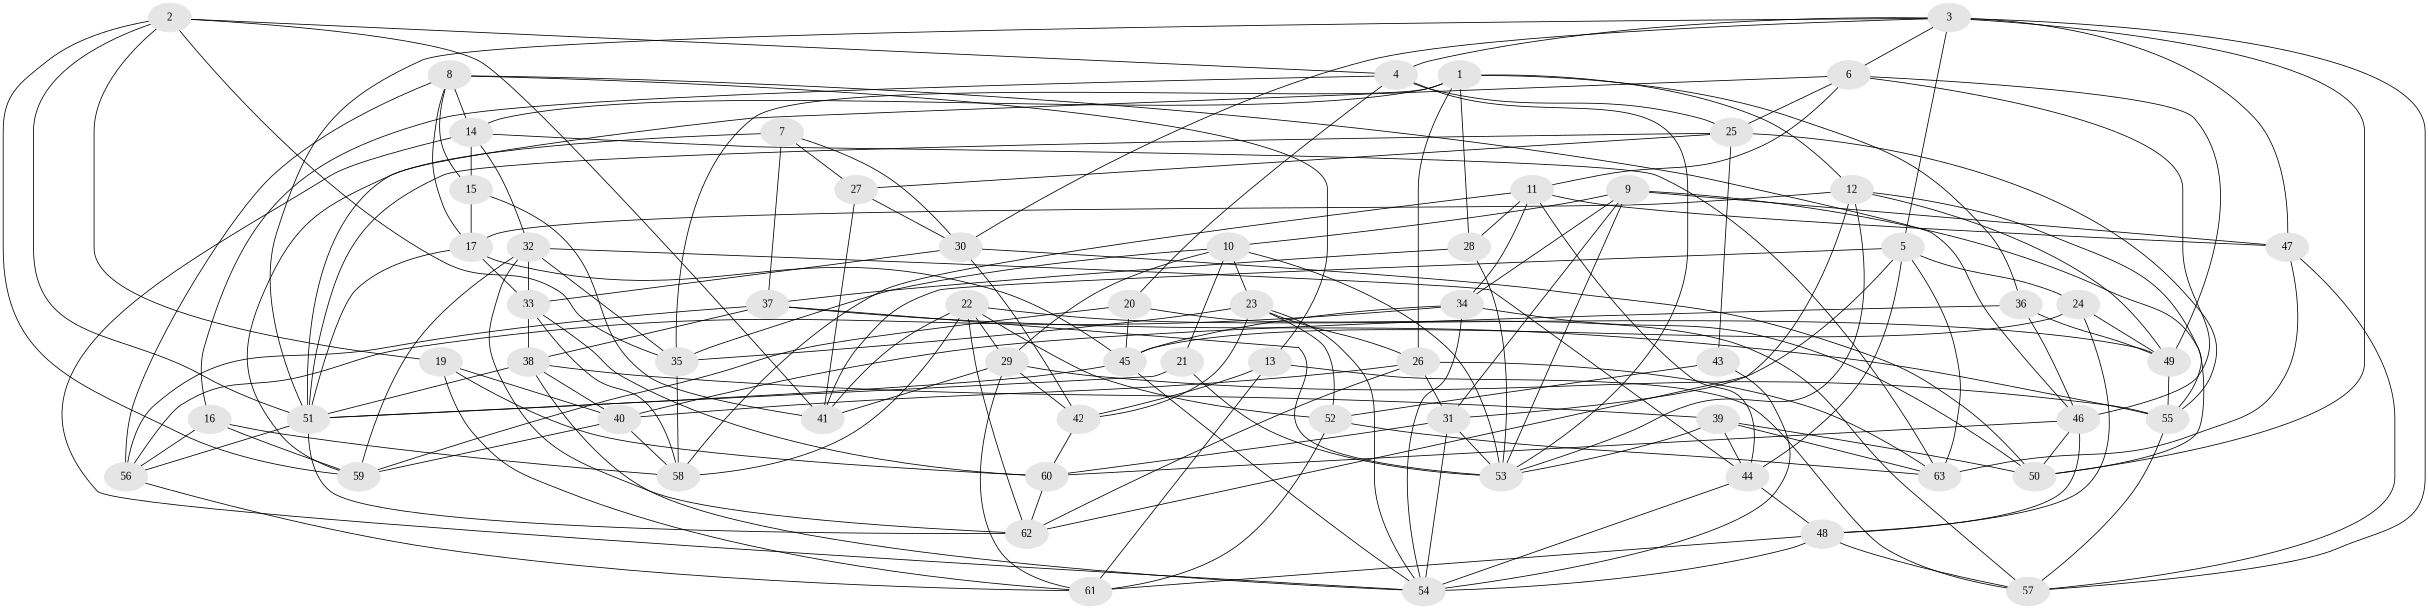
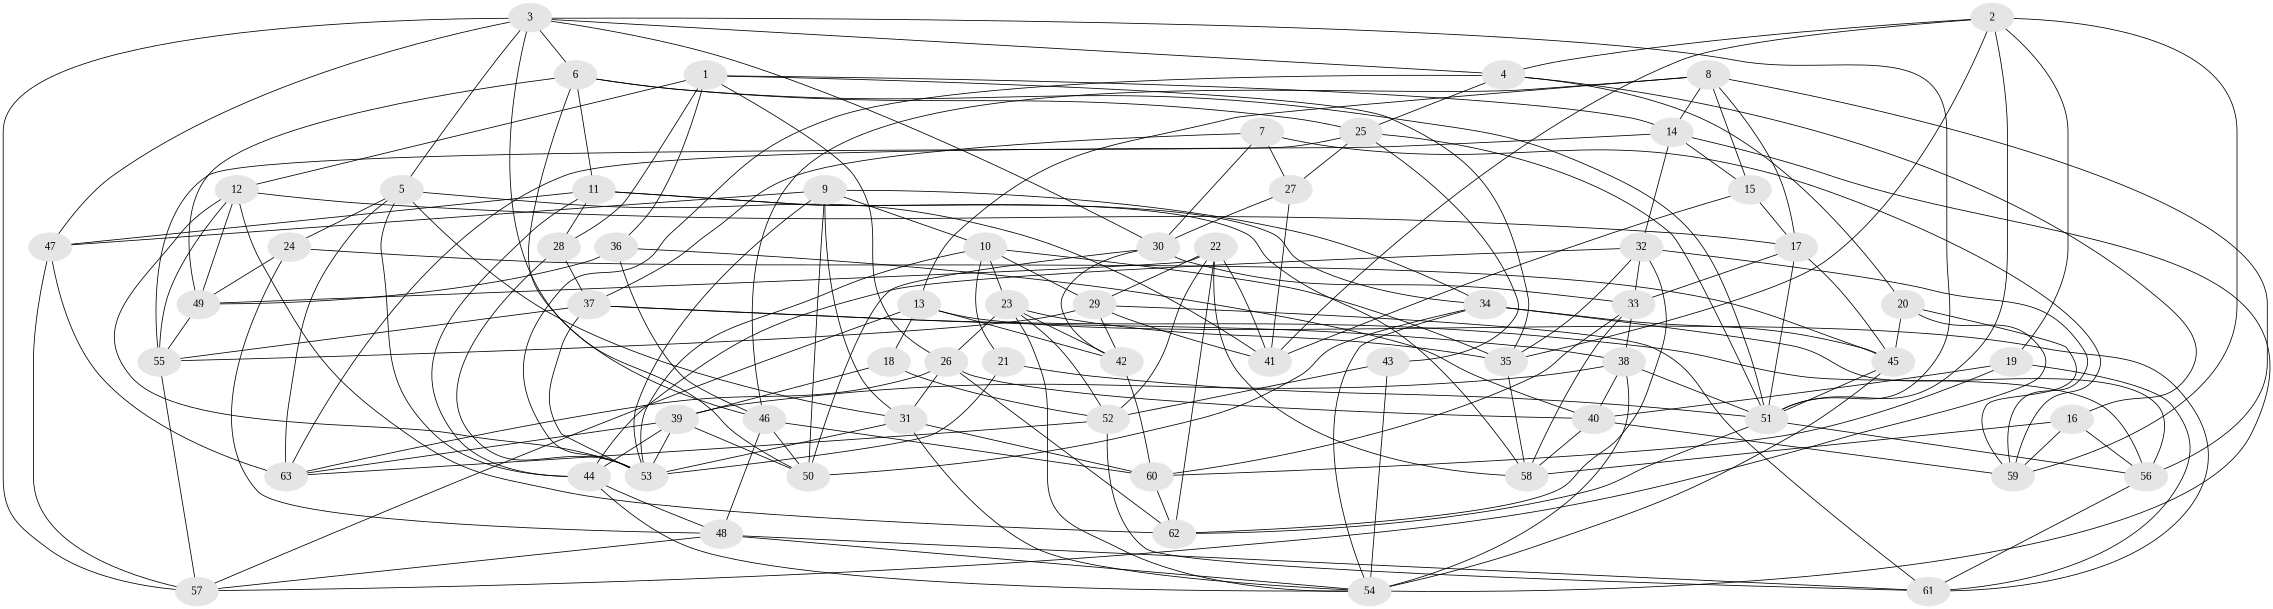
node "18": added
